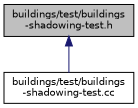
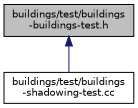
node "buildings/test/buildings -shadowing-test.h": label "buildings/test/buildings -shadowing-test.h" -> "buildings/test/buildings -buildings-test.h"
